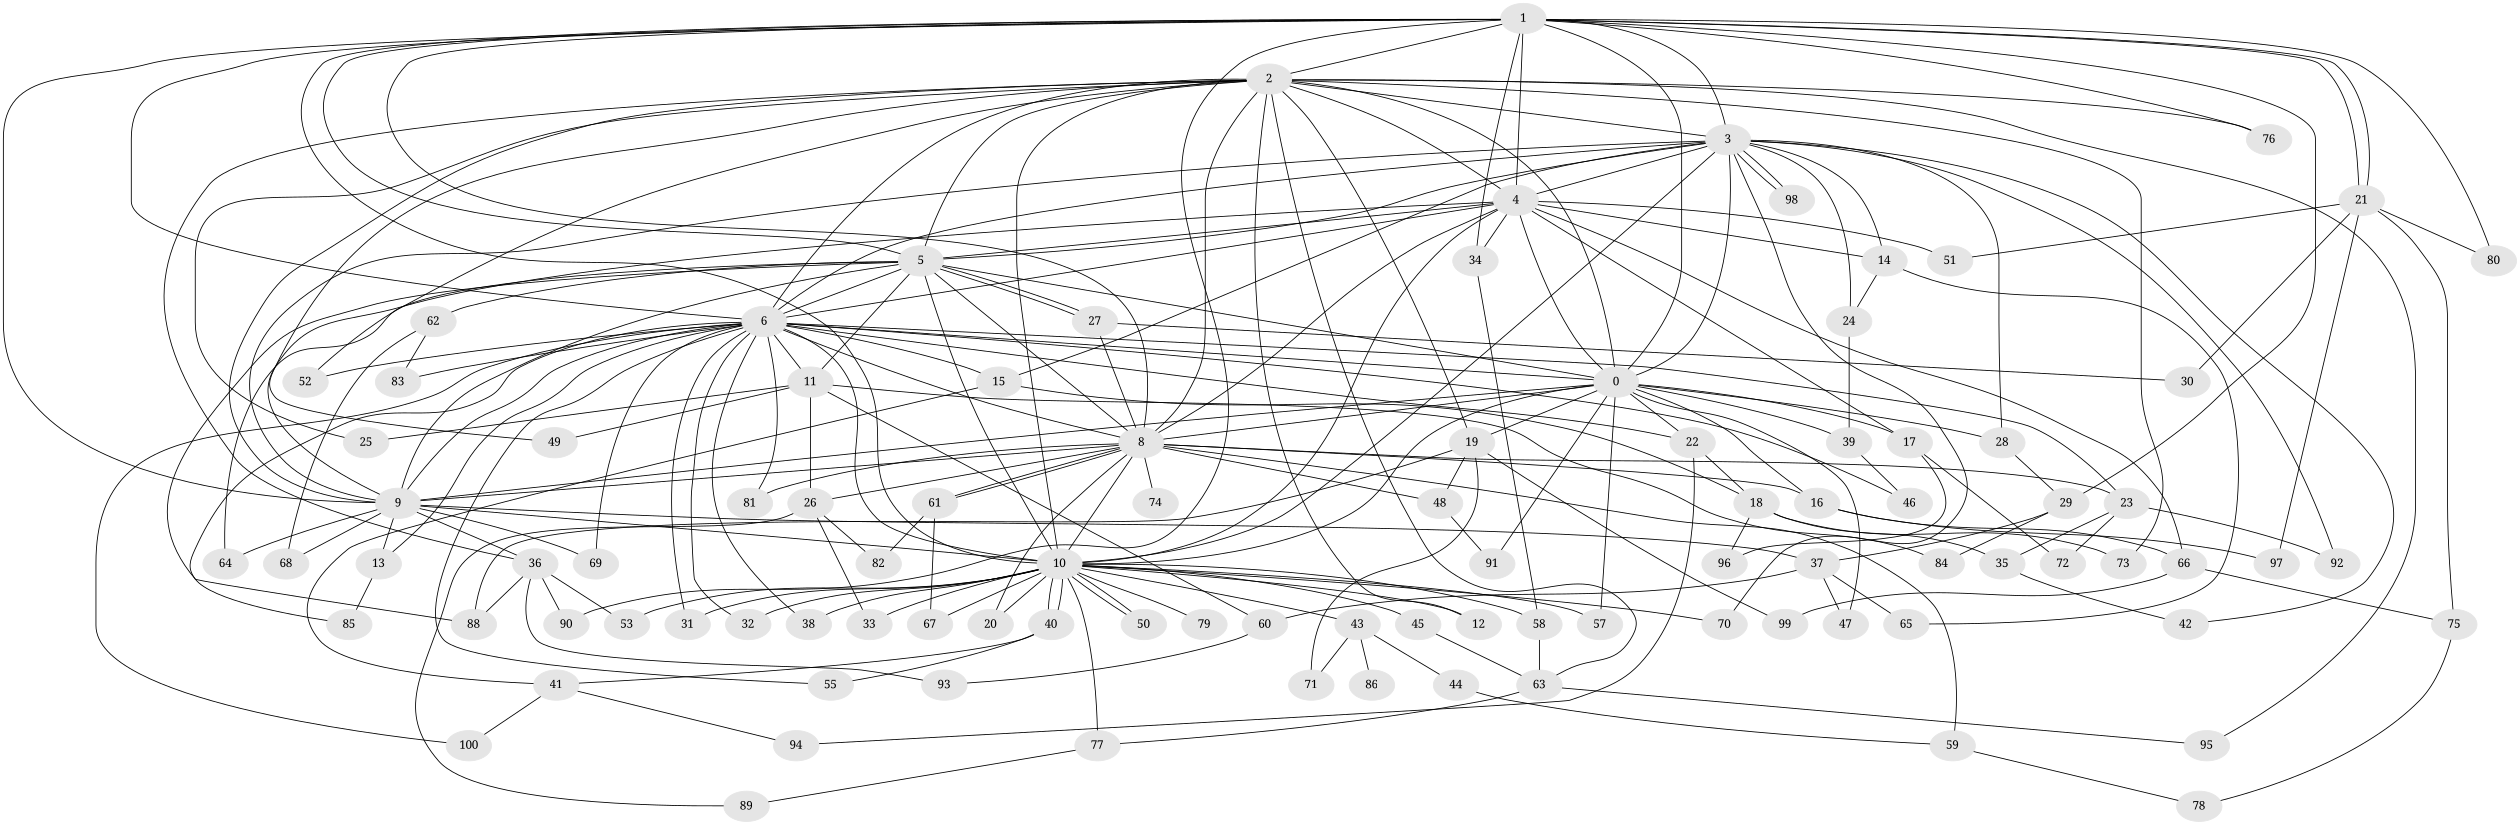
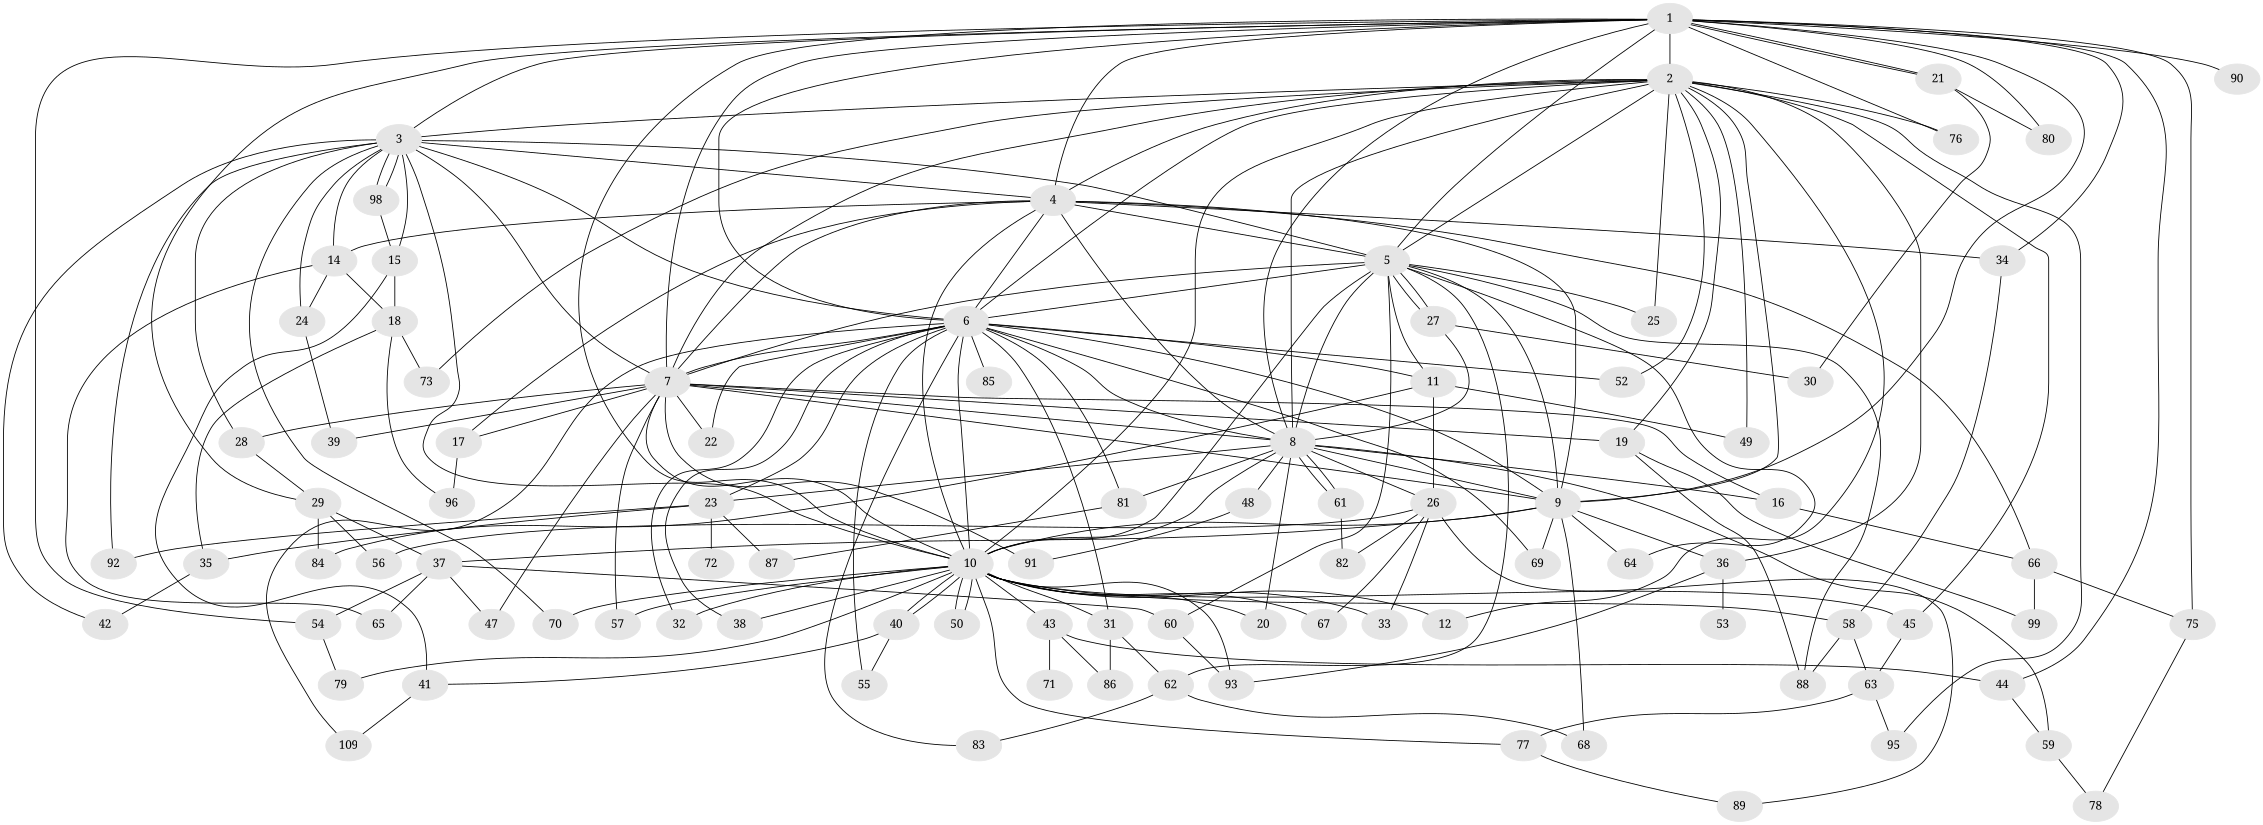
edge "1" -- "44": added
edge "3" -- "9": removed
node "51": removed
edge "6" -- "15": now "98" -- "15"
node "0": label "0" -> "7"
edge "21" -- "75": now "1" -- "75"
edge "11" -- "25": now "5" -- "25"
edge "19" -- "48": removed
edge "22" -- "18": now "14" -- "18"
edge "2" -- "63": now "2" -- "45"
edge "11" -- "60": now "5" -- "60"
node "74": removed
node "46": removed
edge "17" -- "72": removed
node "13": removed
node "56": added
node "87": added
edge "61" -- "67": now "26" -- "67"
node "97": removed
edge "19" -- "71": removed
edge "10" -- "53": now "10" -- "93"
edge "36" -- "88": now "58" -- "88"
edge "36" -- "90": removed
node "54": added
edge "31" -- "86": added
edge "31" -- "62": added
node "100": label "100" -> "109"
node "94": removed
